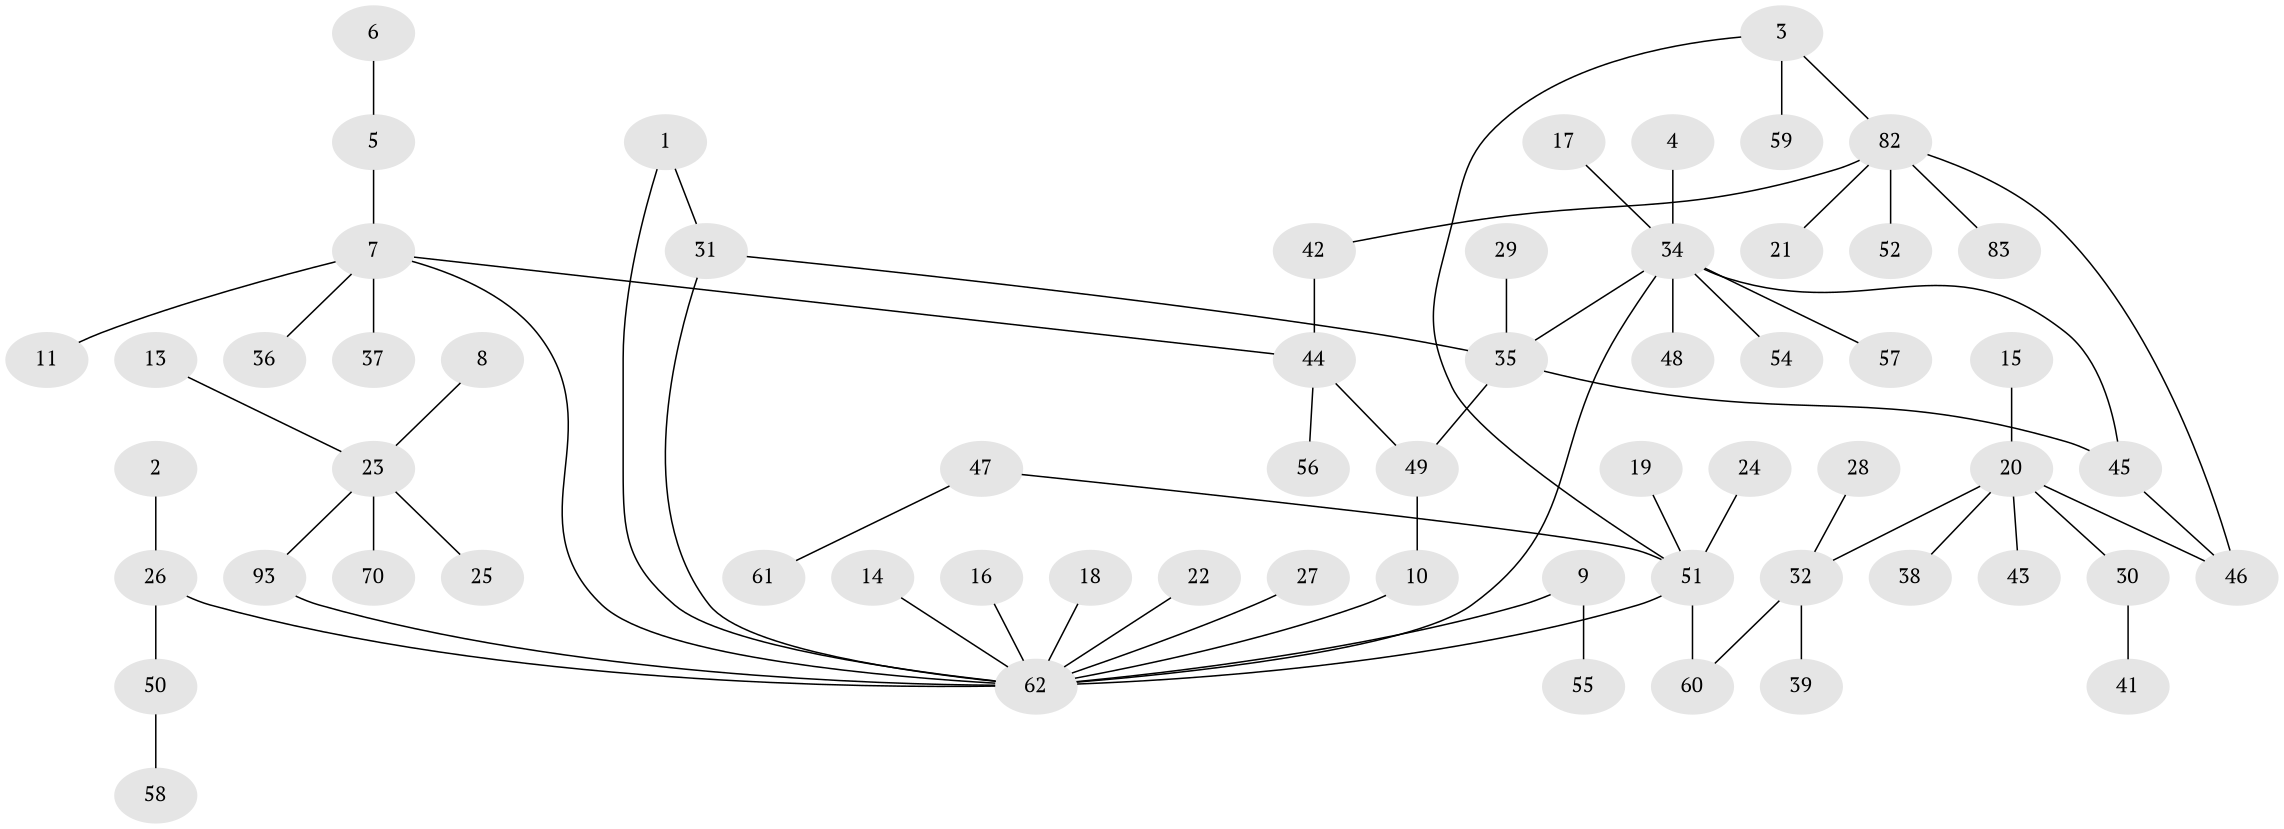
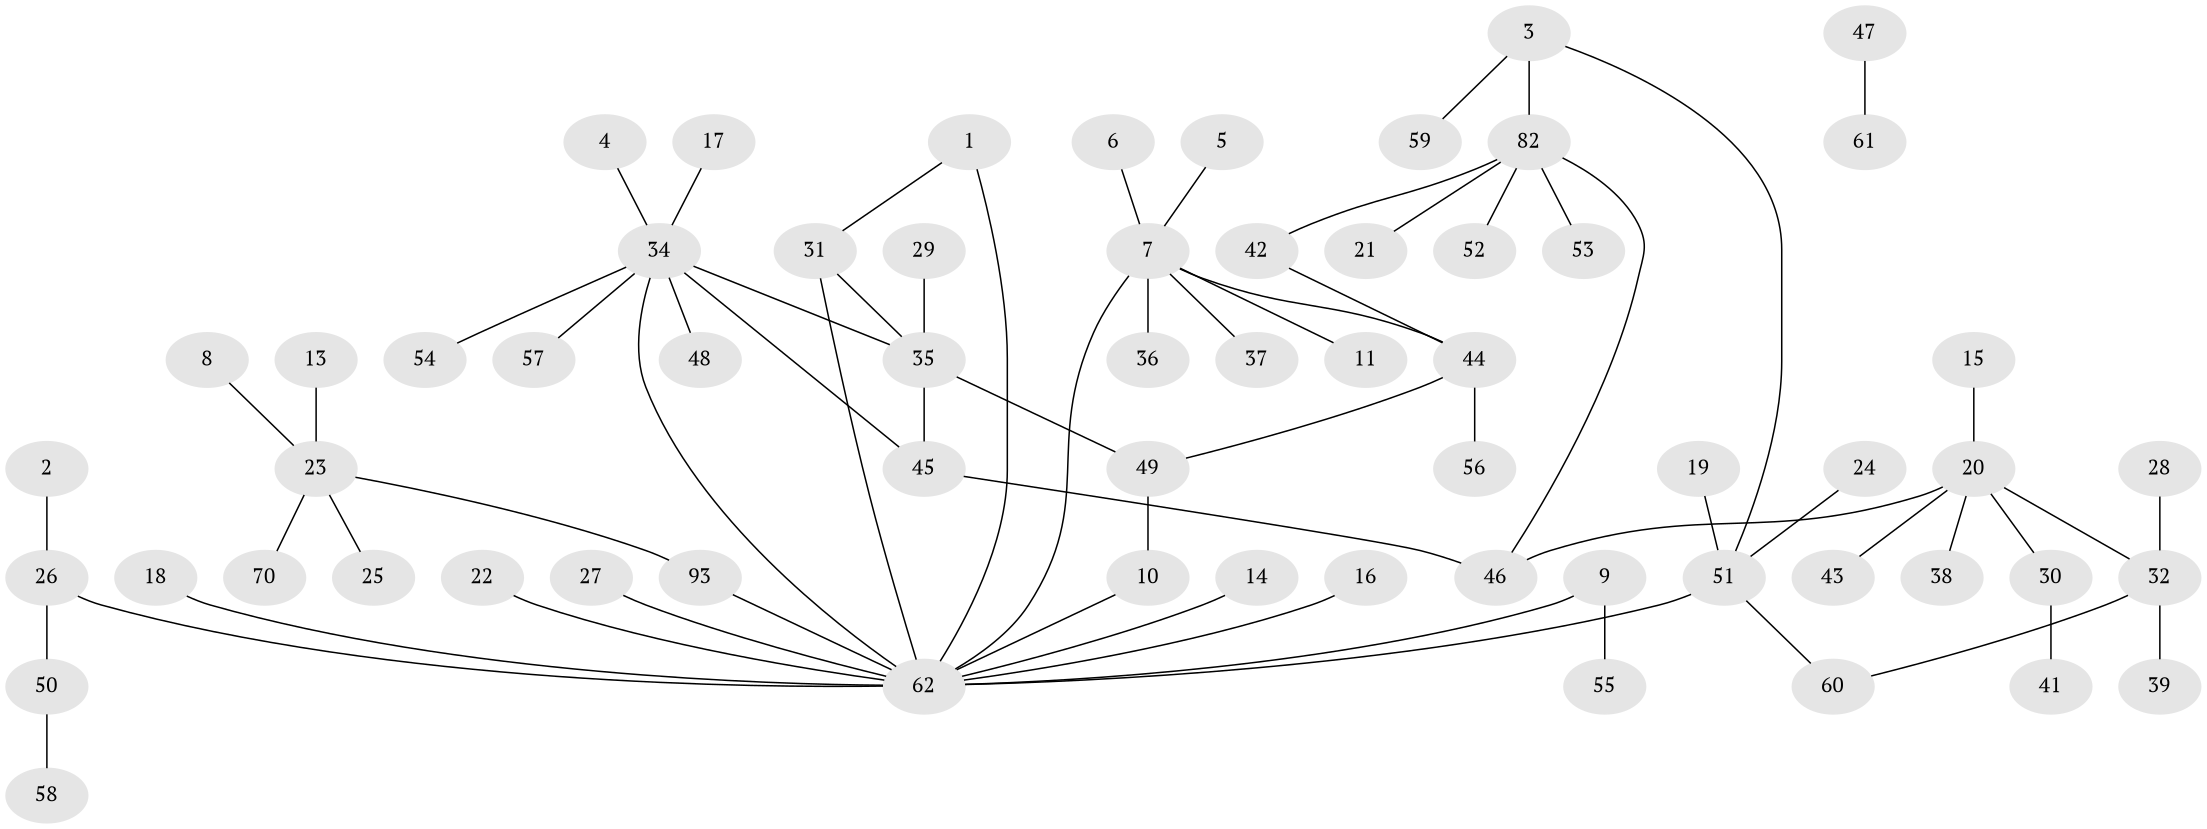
edge "6" -- "5": now "6" -- "7"
node "83": label "83" -> "53"
edge "47" -- "51": removed
